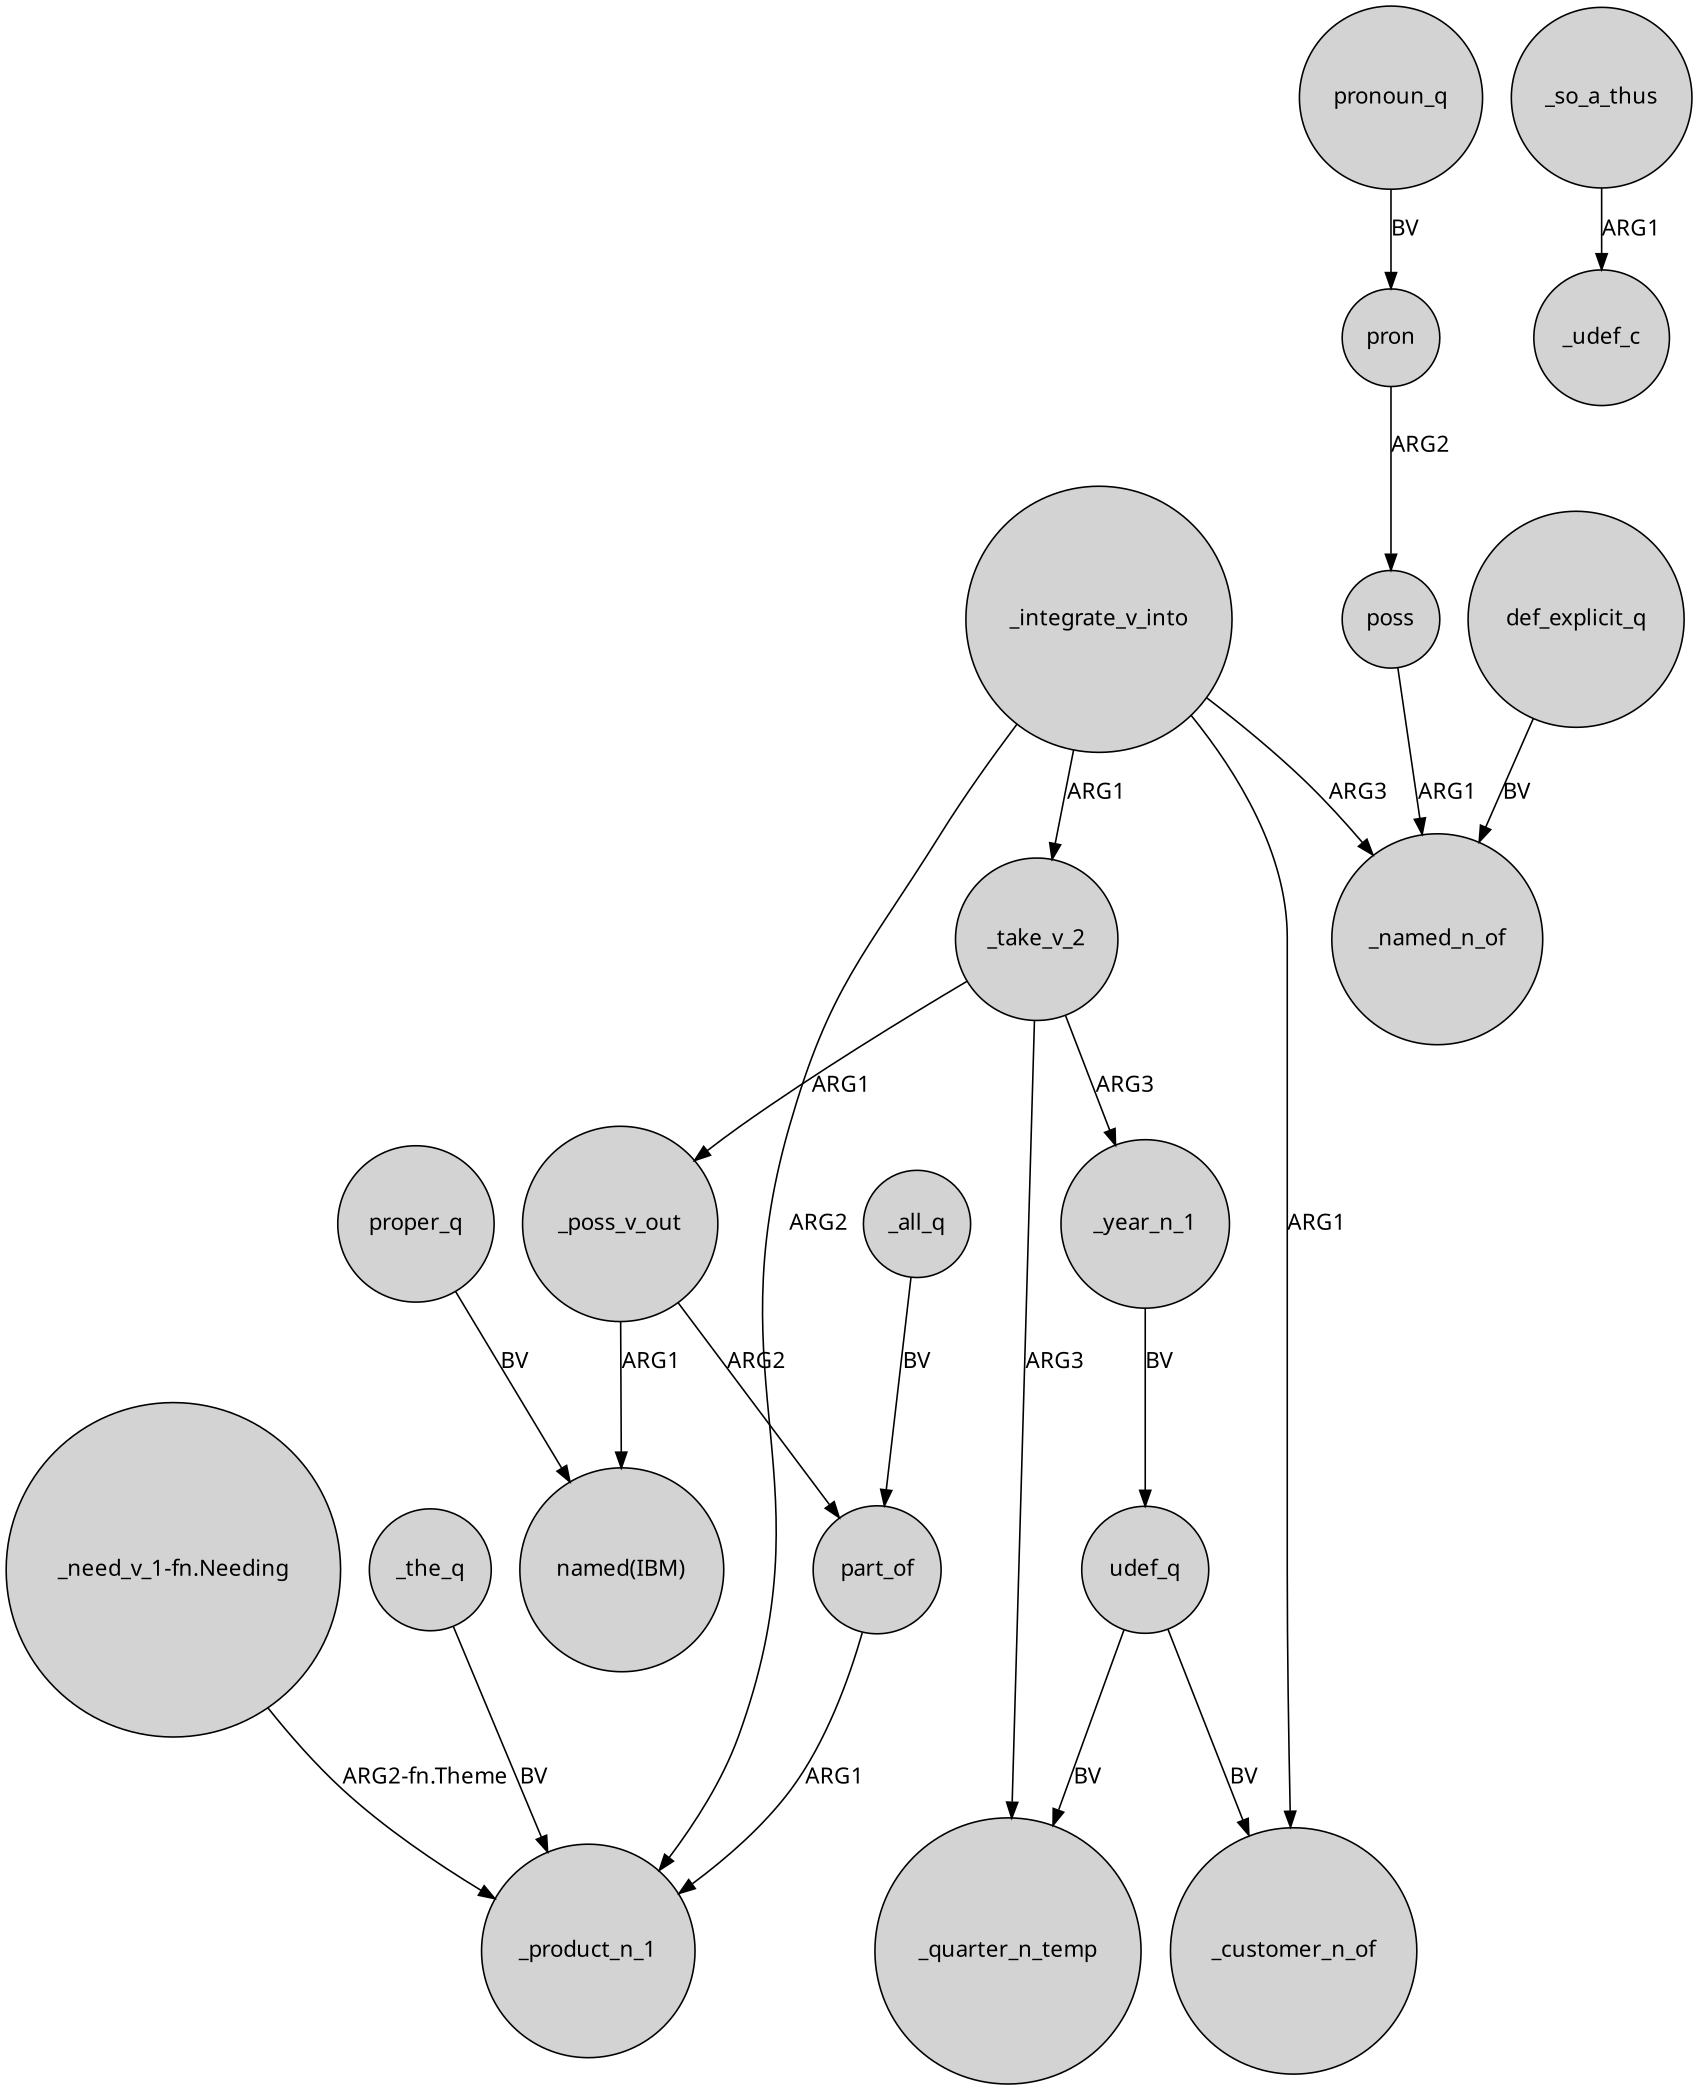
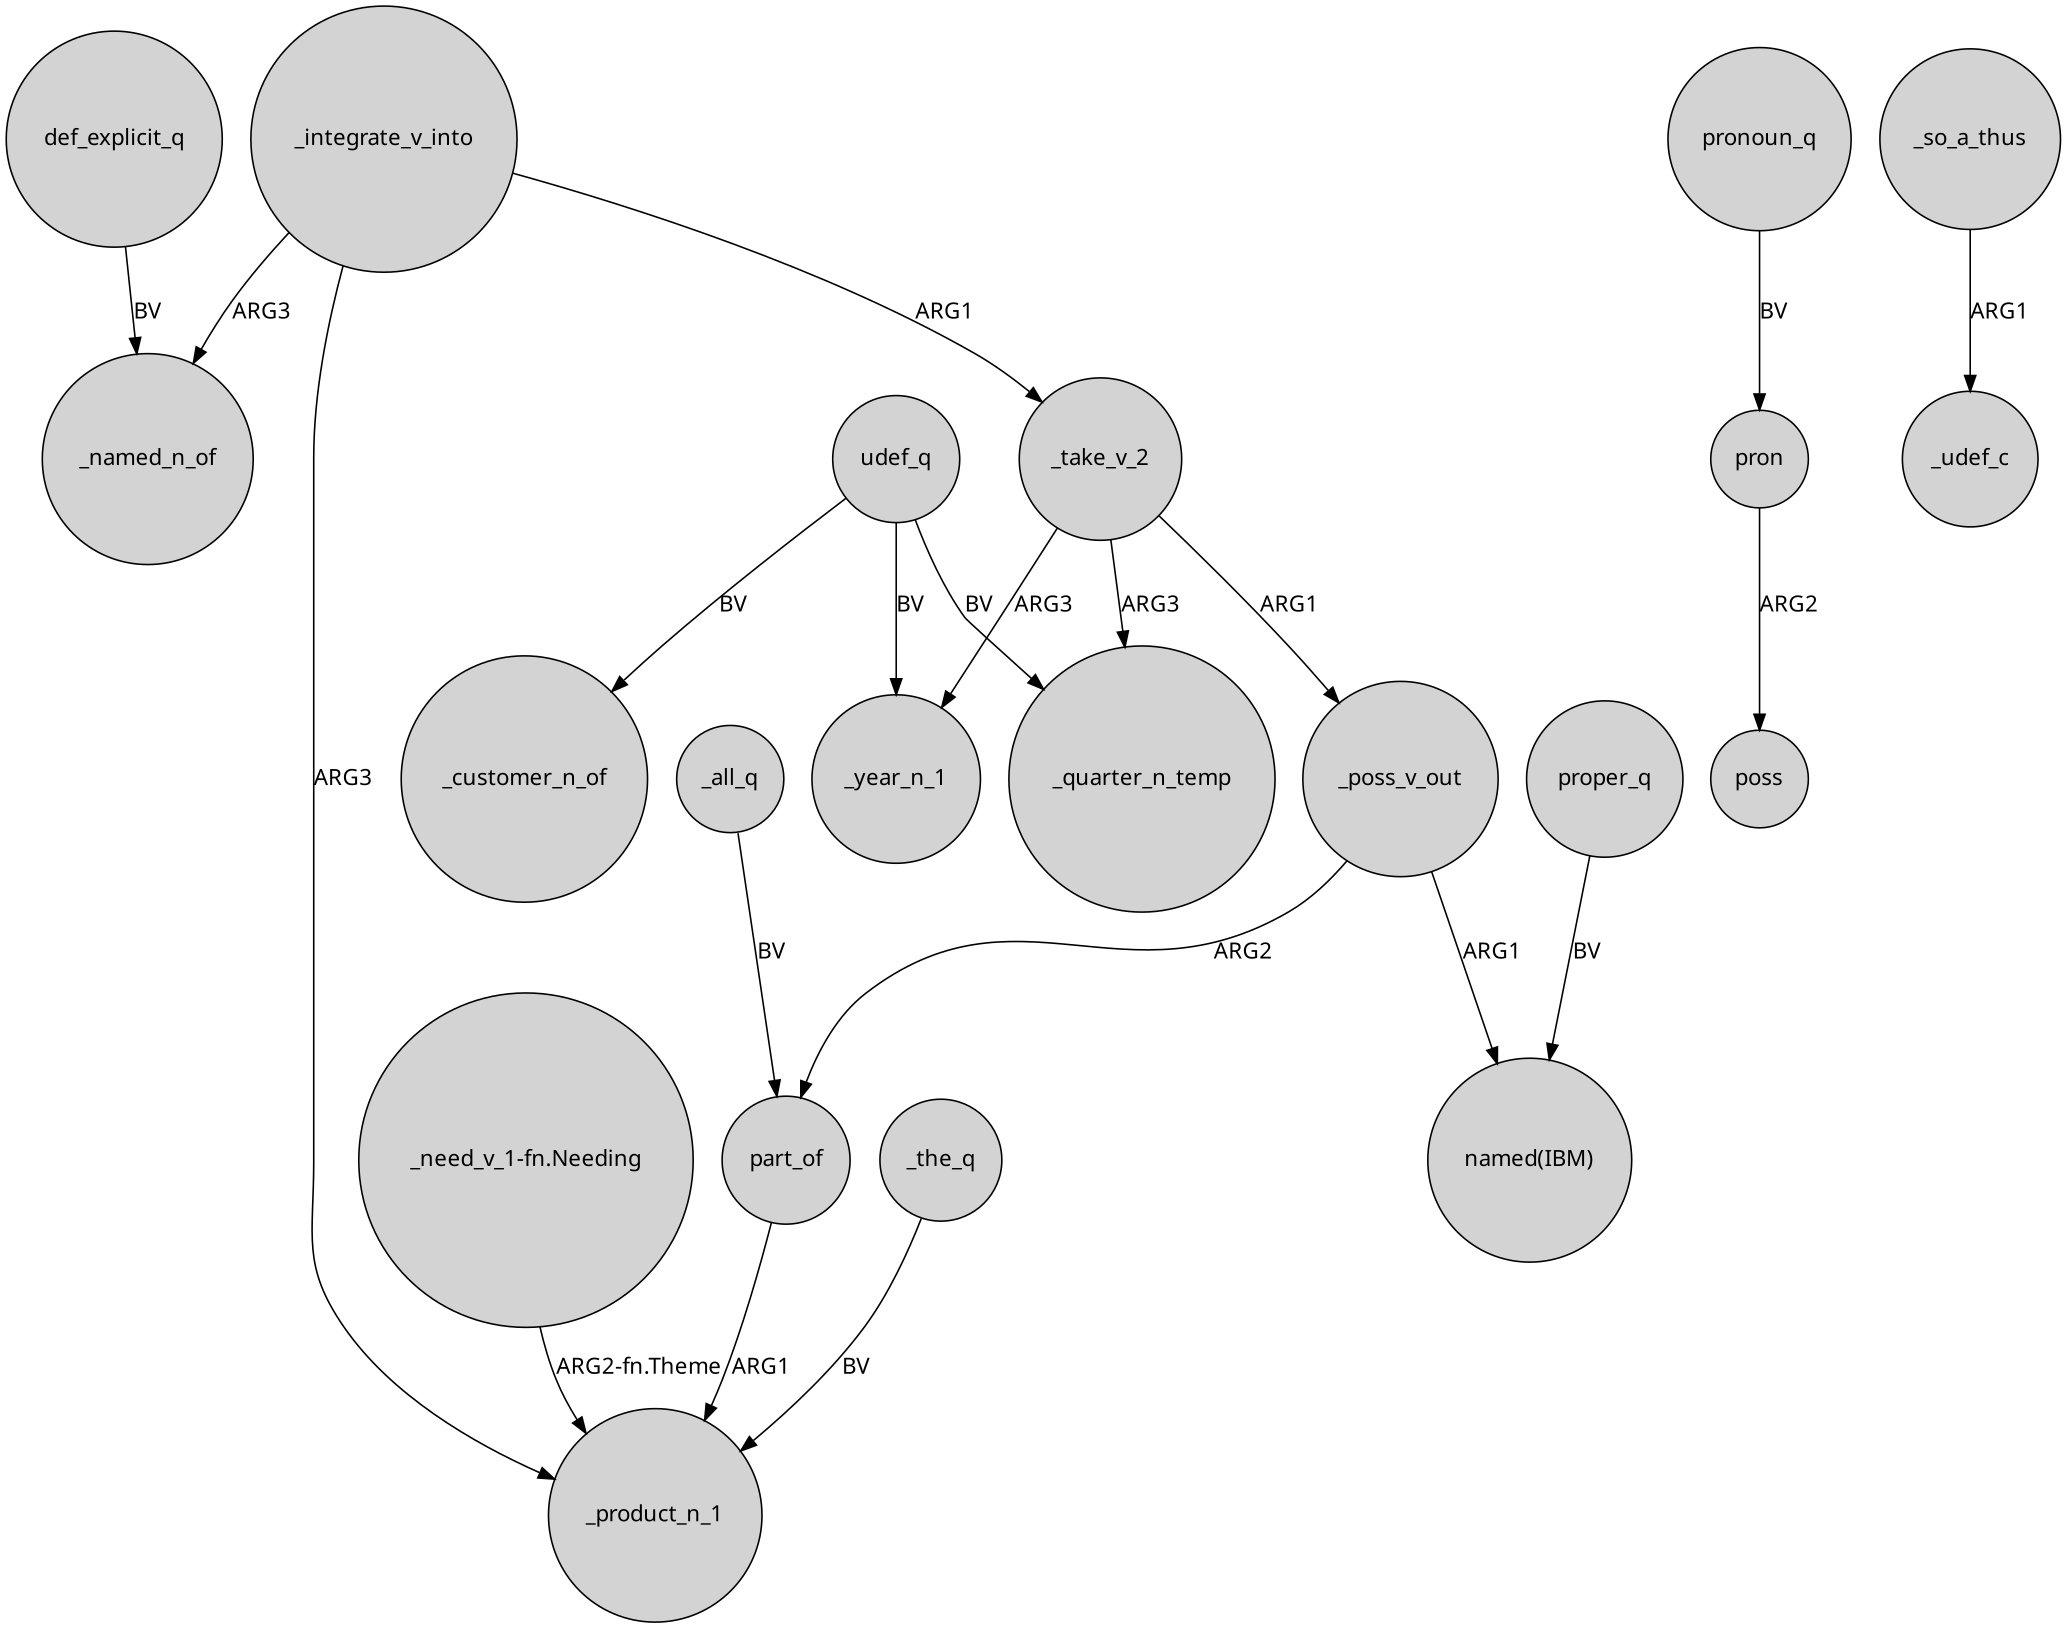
edge "poss" -> "_named_n_of": removed, label "ARG1"
edge "_integrate_v_into" -> "_product_n_1": label "ARG2" -> "ARG3"
edge "_integrate_v_into" -> "_customer_n_of": removed, label "ARG1"
edge "_year_n_1" -> "udef_q": reversed
